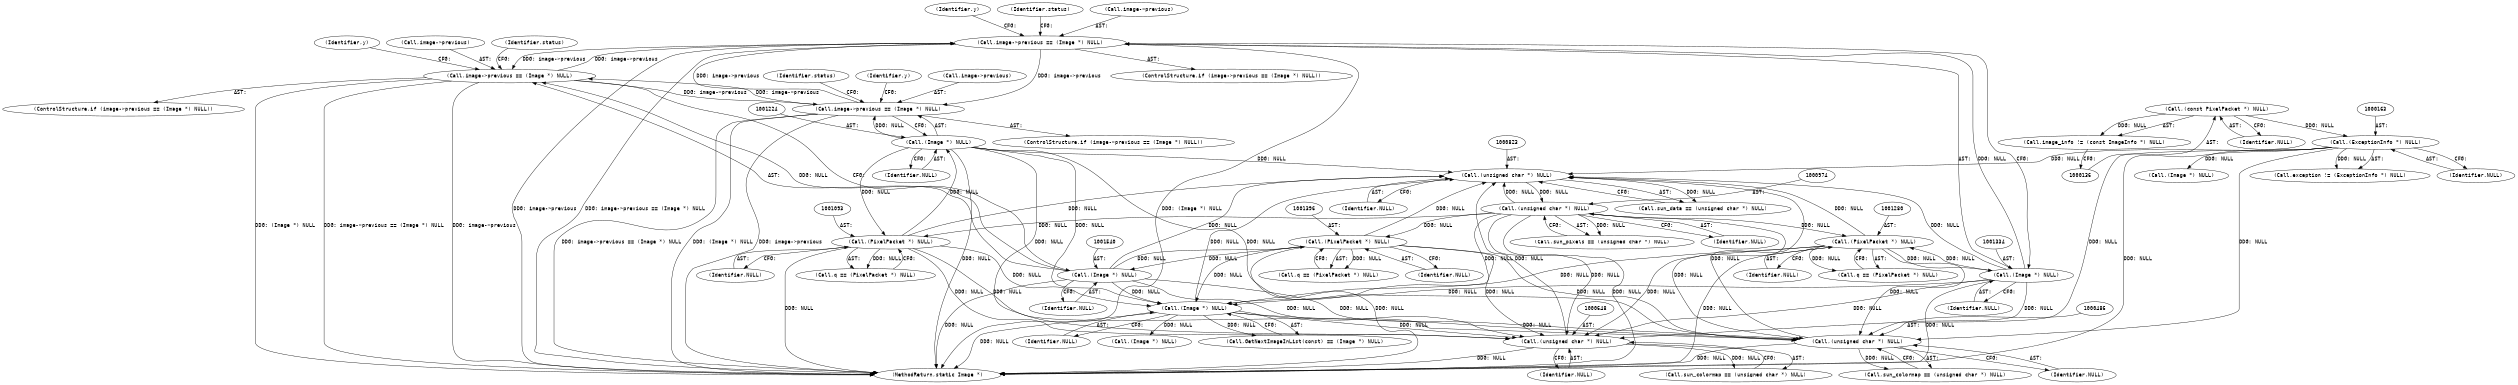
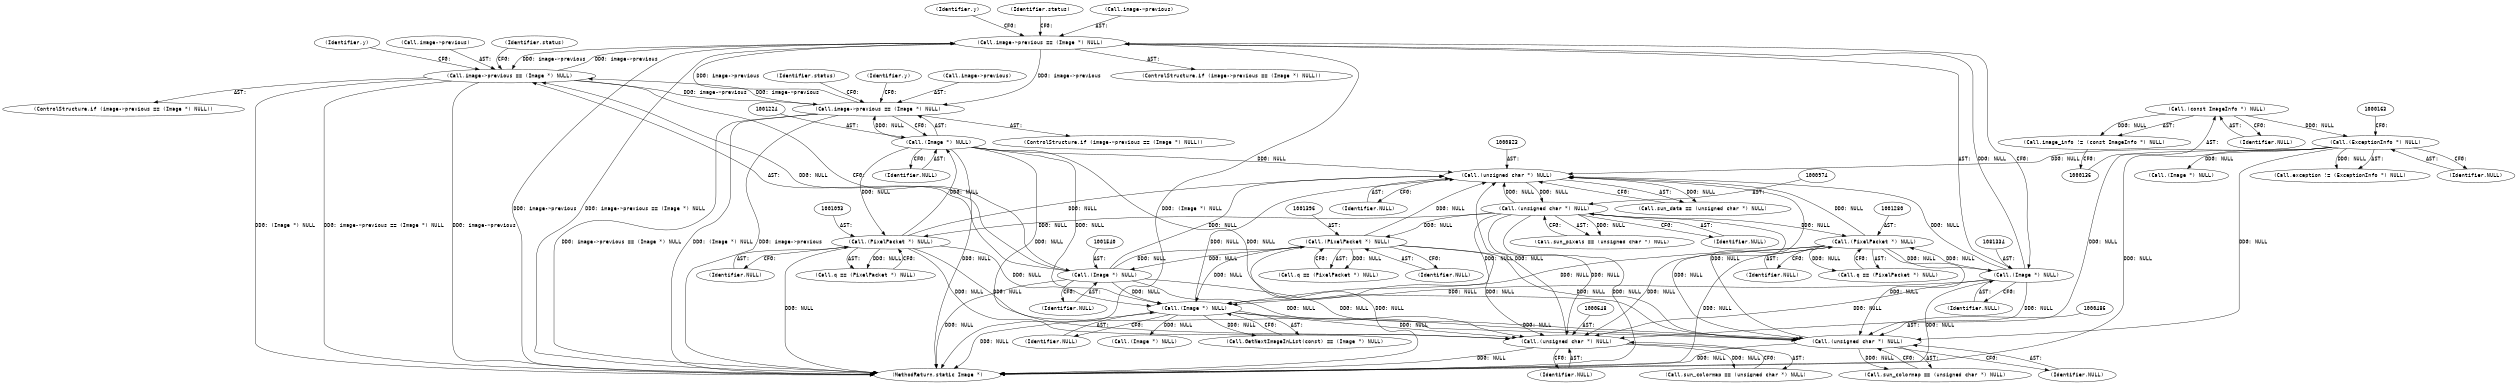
node "(Call,(const PixelPacket *) NULL)": label "(Call,(const PixelPacket *) NULL)" -> "(Call,(const ImageInfo *) NULL)"
edge "1000163" -> "(Call,(ExceptionInfo *) NULL)": label "AST: " -> "CFG: "
node "1001334": label "1001334" -> "1081334"
